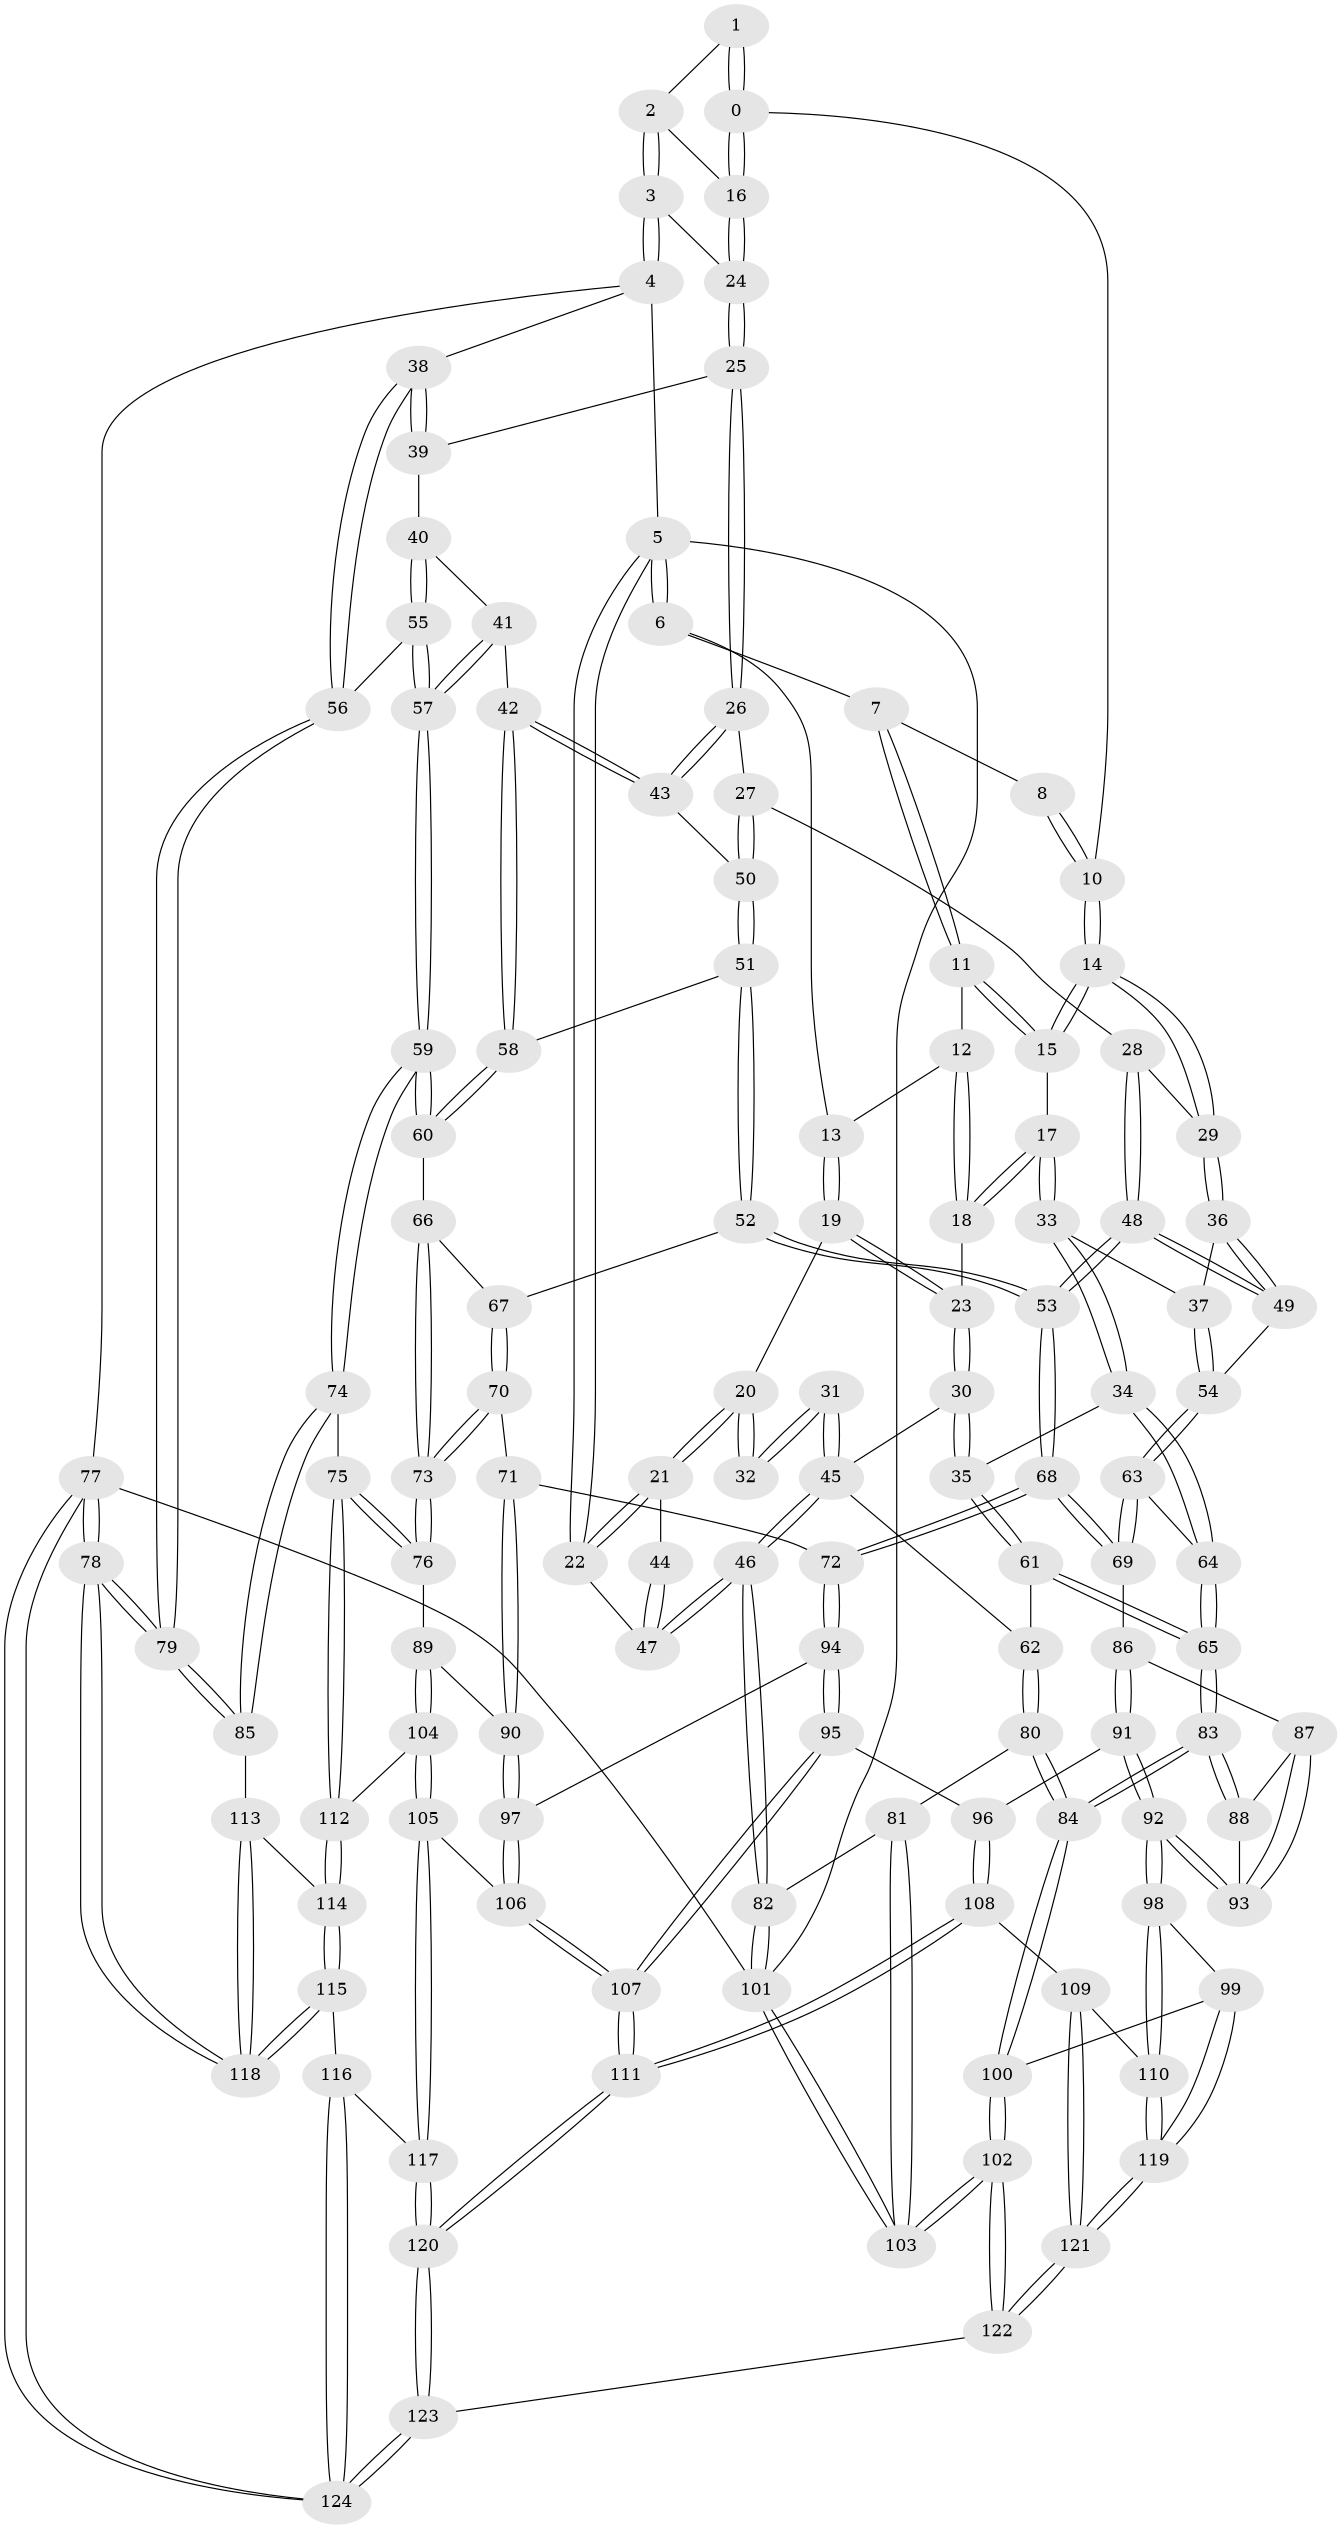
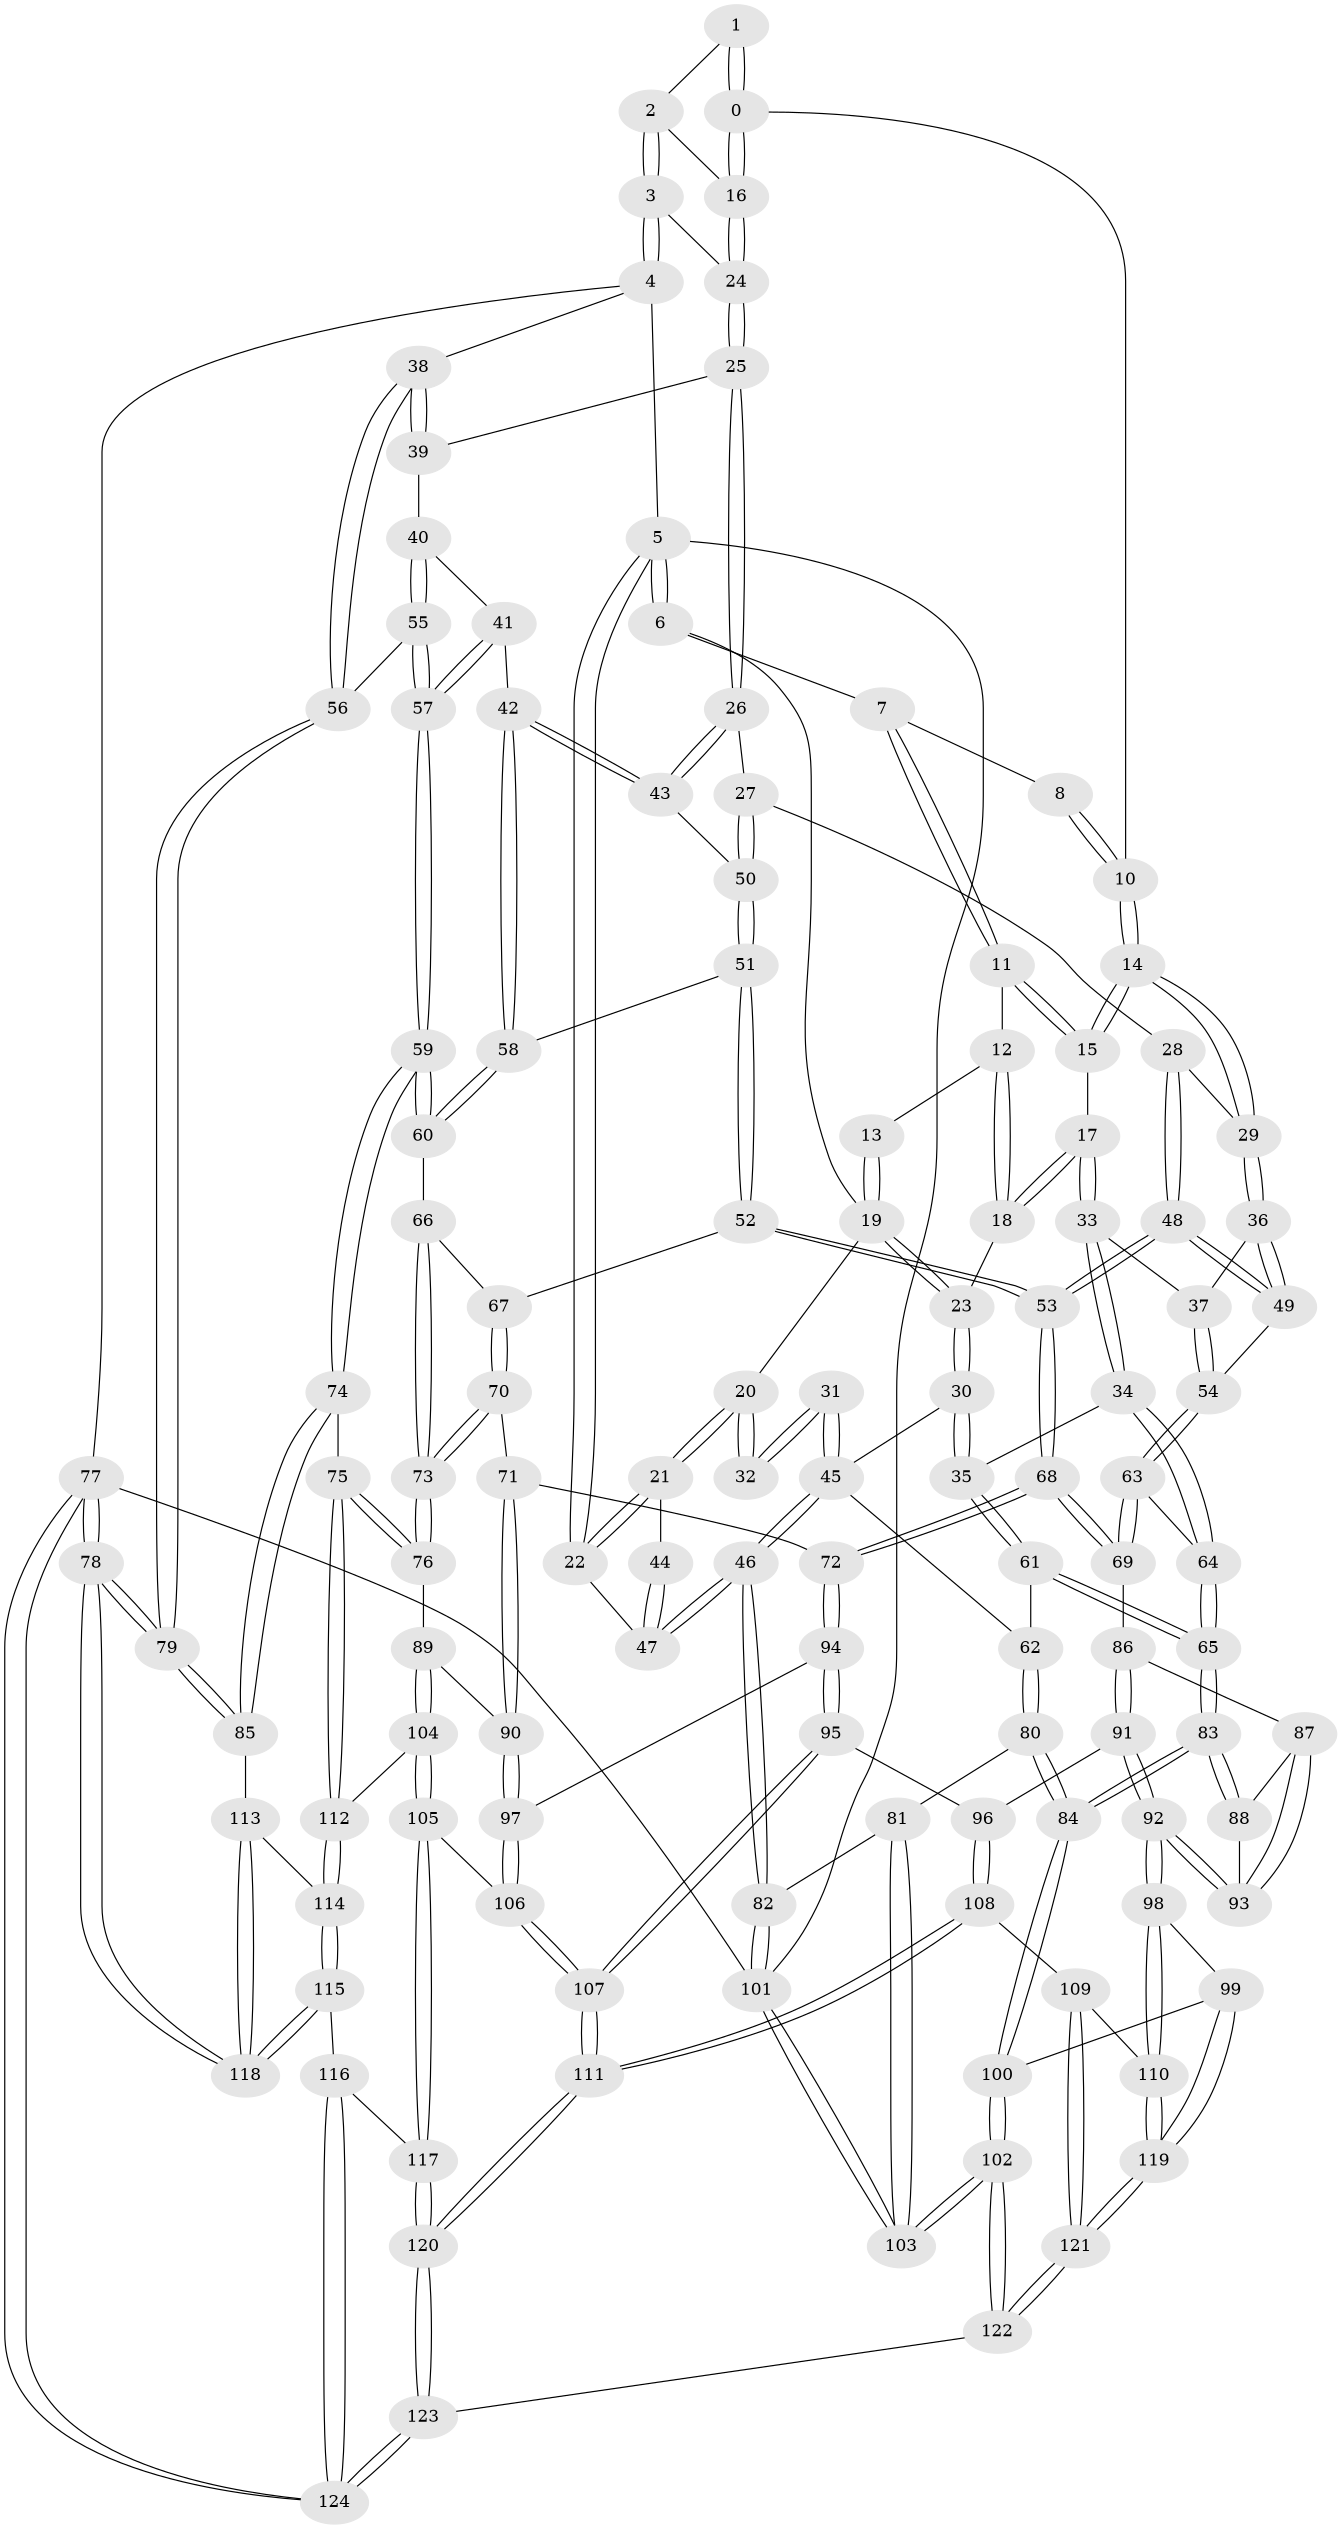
edge "6" -- "13": now "6" -- "19"
